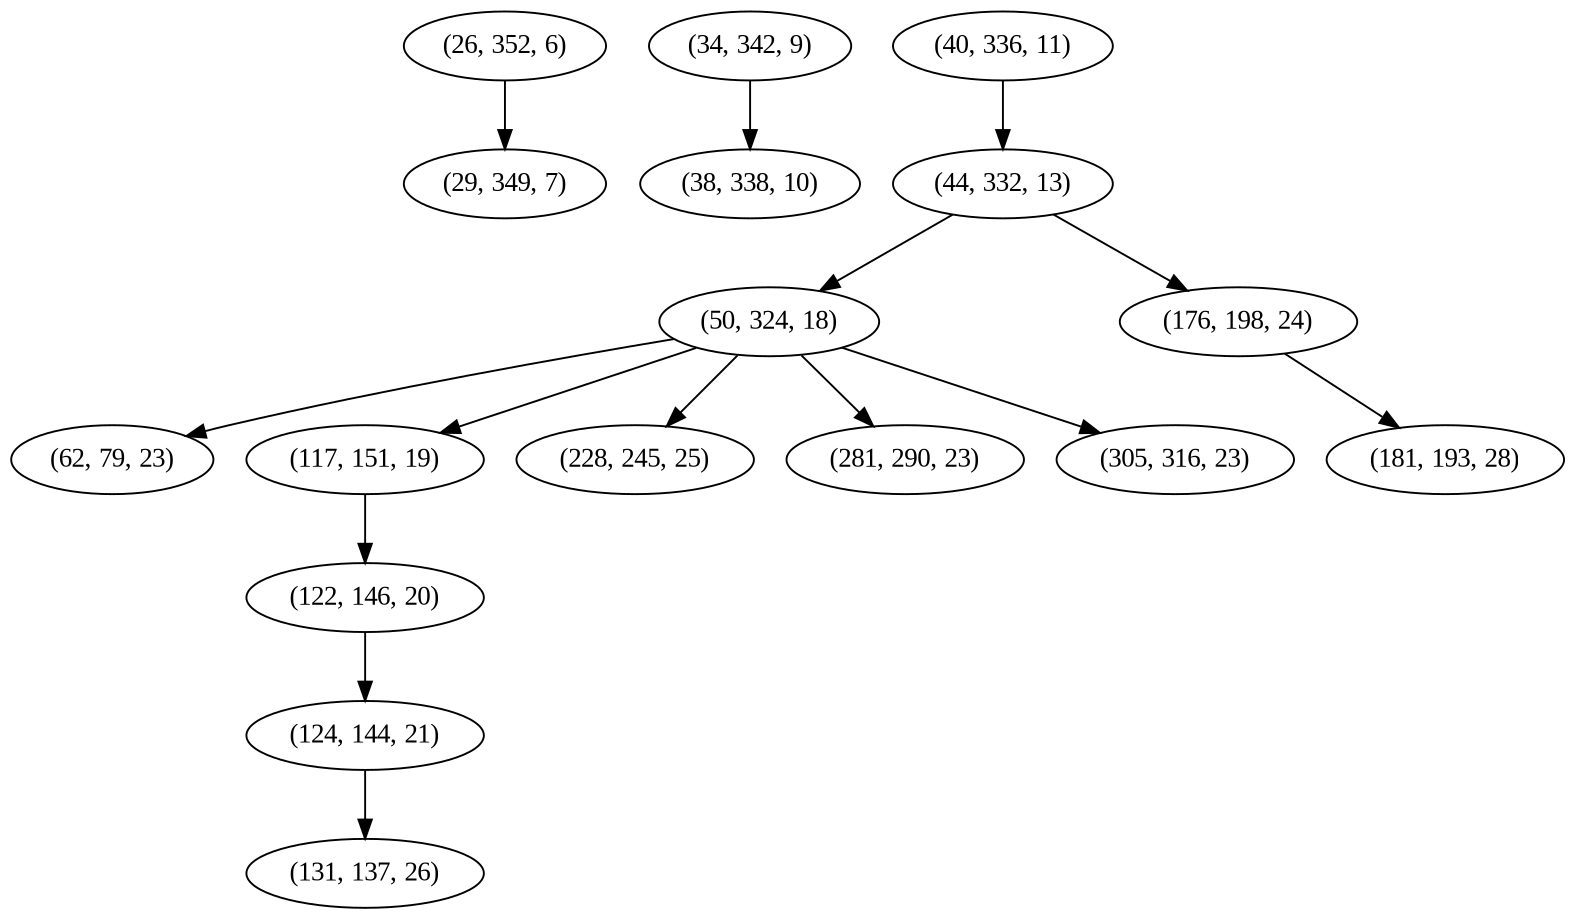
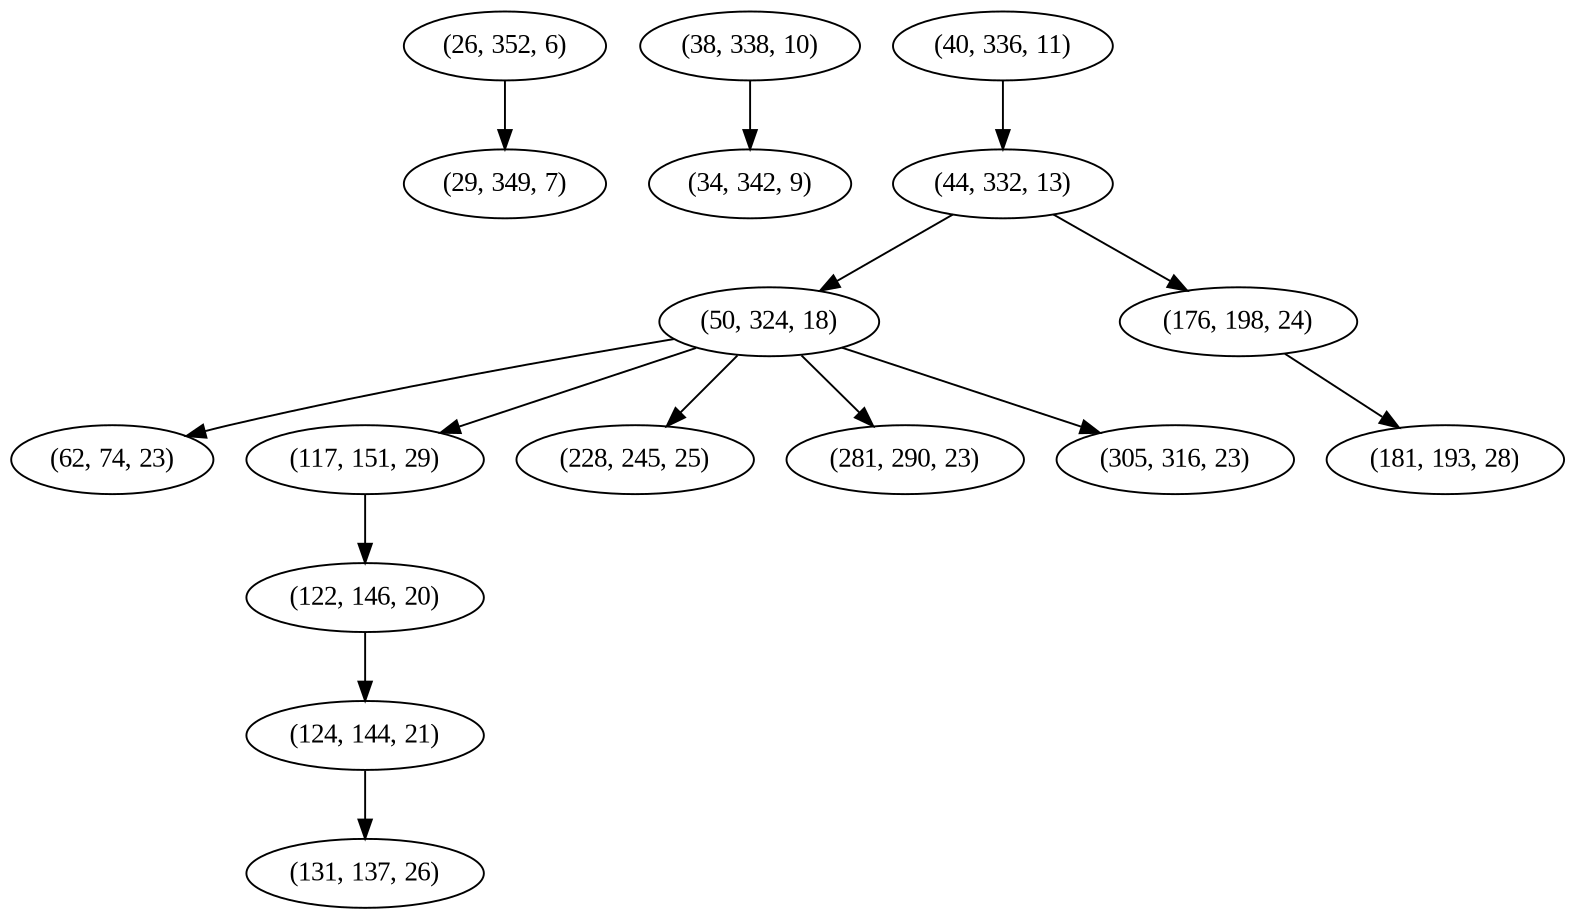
edge "(34, 342, 9)" -> "(38, 338, 10)": reversed
node "(62, 79, 23)": label "(62, 79, 23)" -> "(62, 74, 23)"
node "(117, 151, 19)": label "(117, 151, 19)" -> "(117, 151, 29)"
